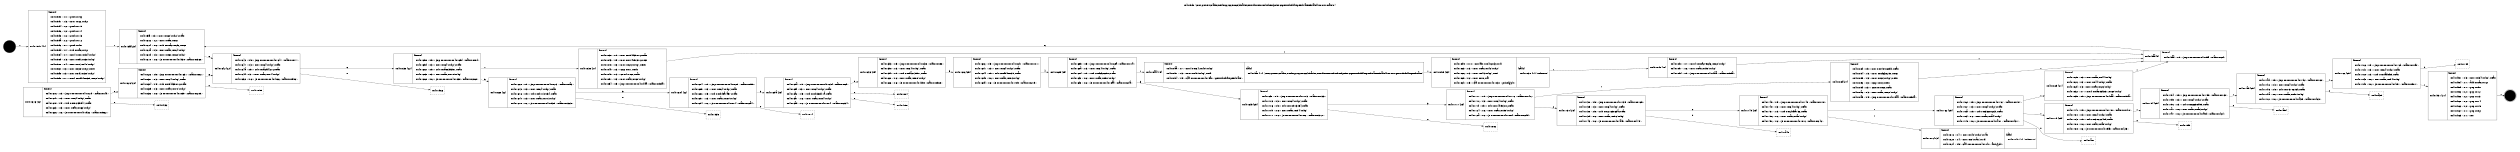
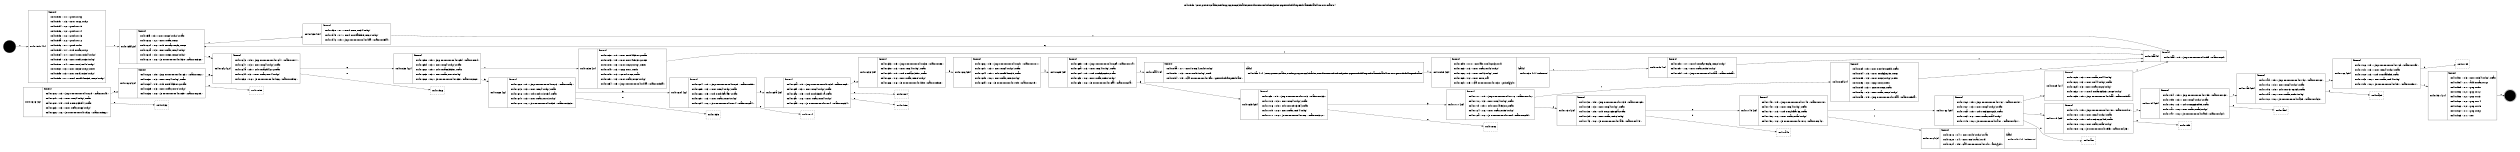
node "0x401b3e [19]": added
